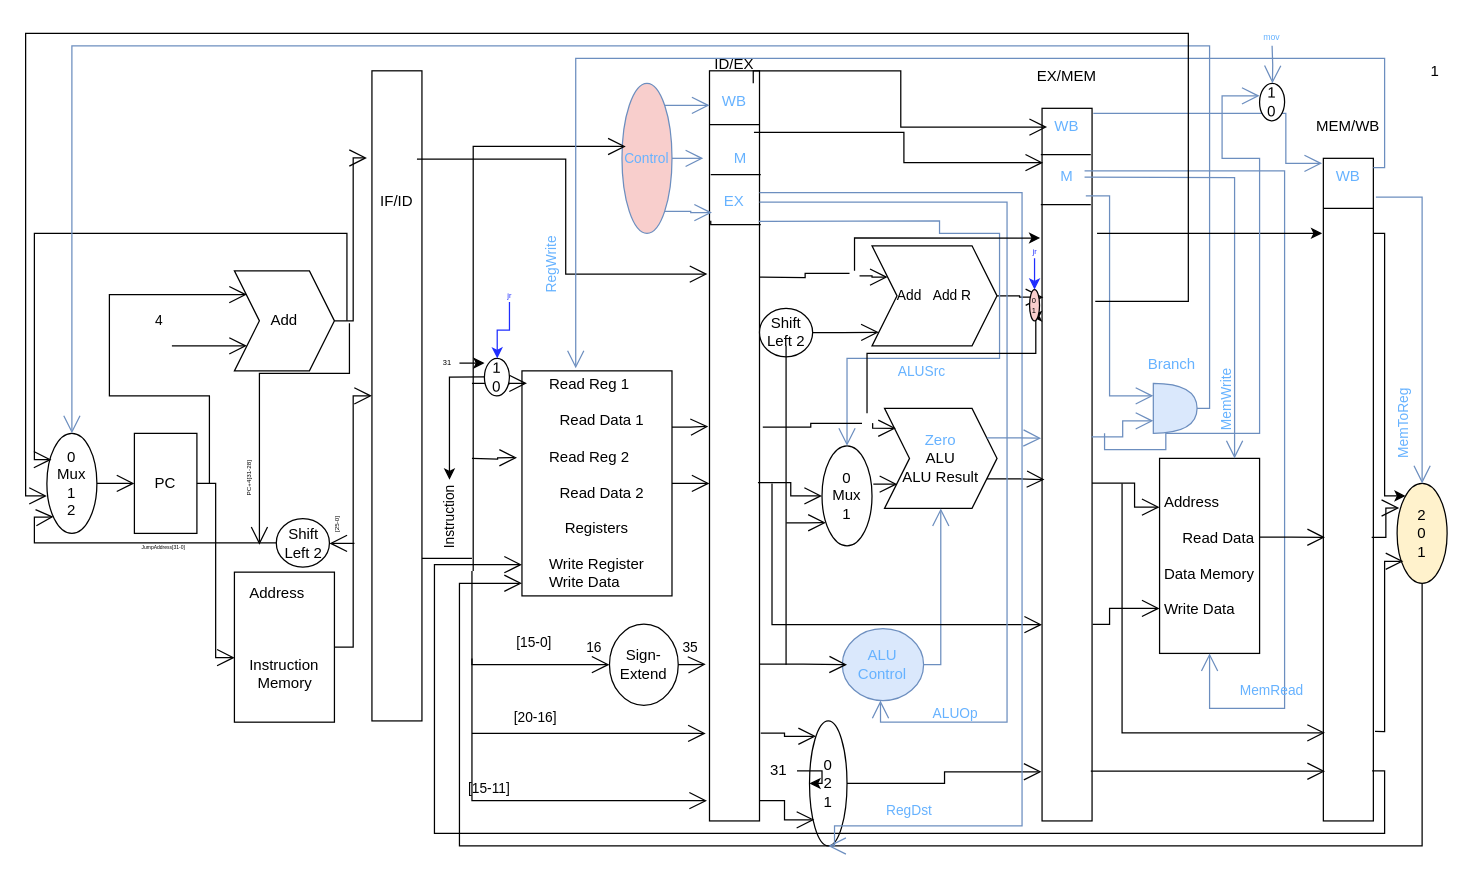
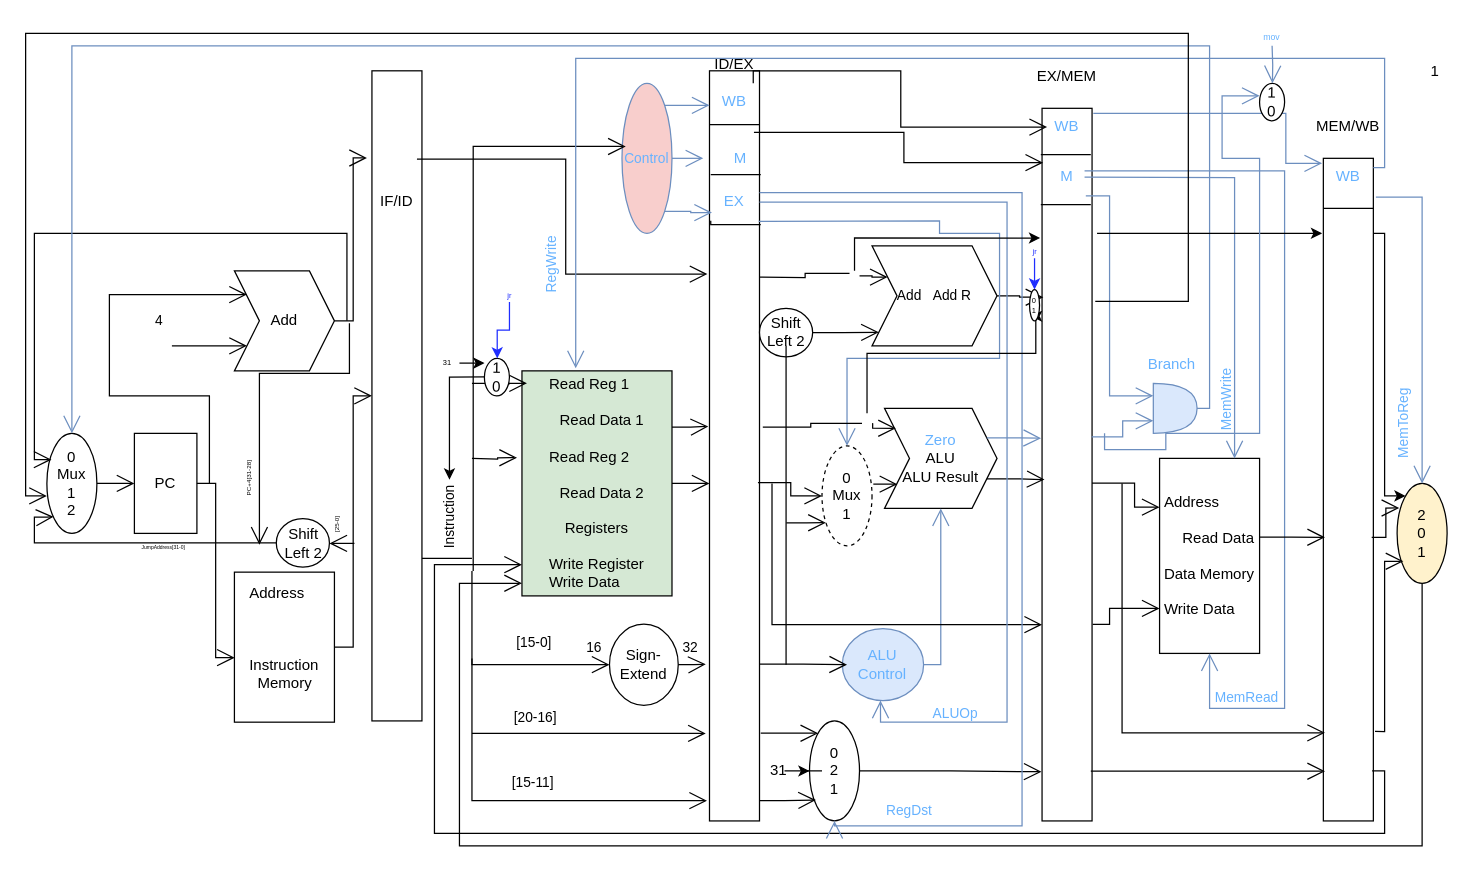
node "0 1": fillcolor #f8cecc -> #ffffff
node "ALUSrc": removed
node "Read Reg 1 Read Data 1 Read Reg 2 Read Data 2 Registers Write Register Write Data": fillcolor #ffffff -> #d5e8d4
node "0 Mux 1": style solid -> dashed
node "35": label "35" -> "32"
node "MemRead": moved (1272, 690) -> (1247, 697)
node "0 2 1": size 38x125 -> 50x100
node "[15-11]": moved (489, 788) -> (533, 782)
